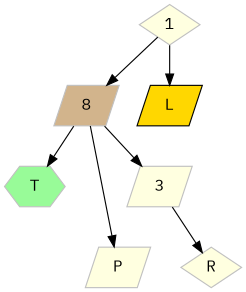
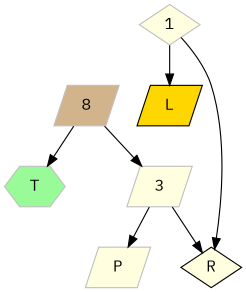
edge "1" -> "8": now "1" -> "R"
edge "8" -> "P": now "3" -> "P"
node "R": color grey -> black
